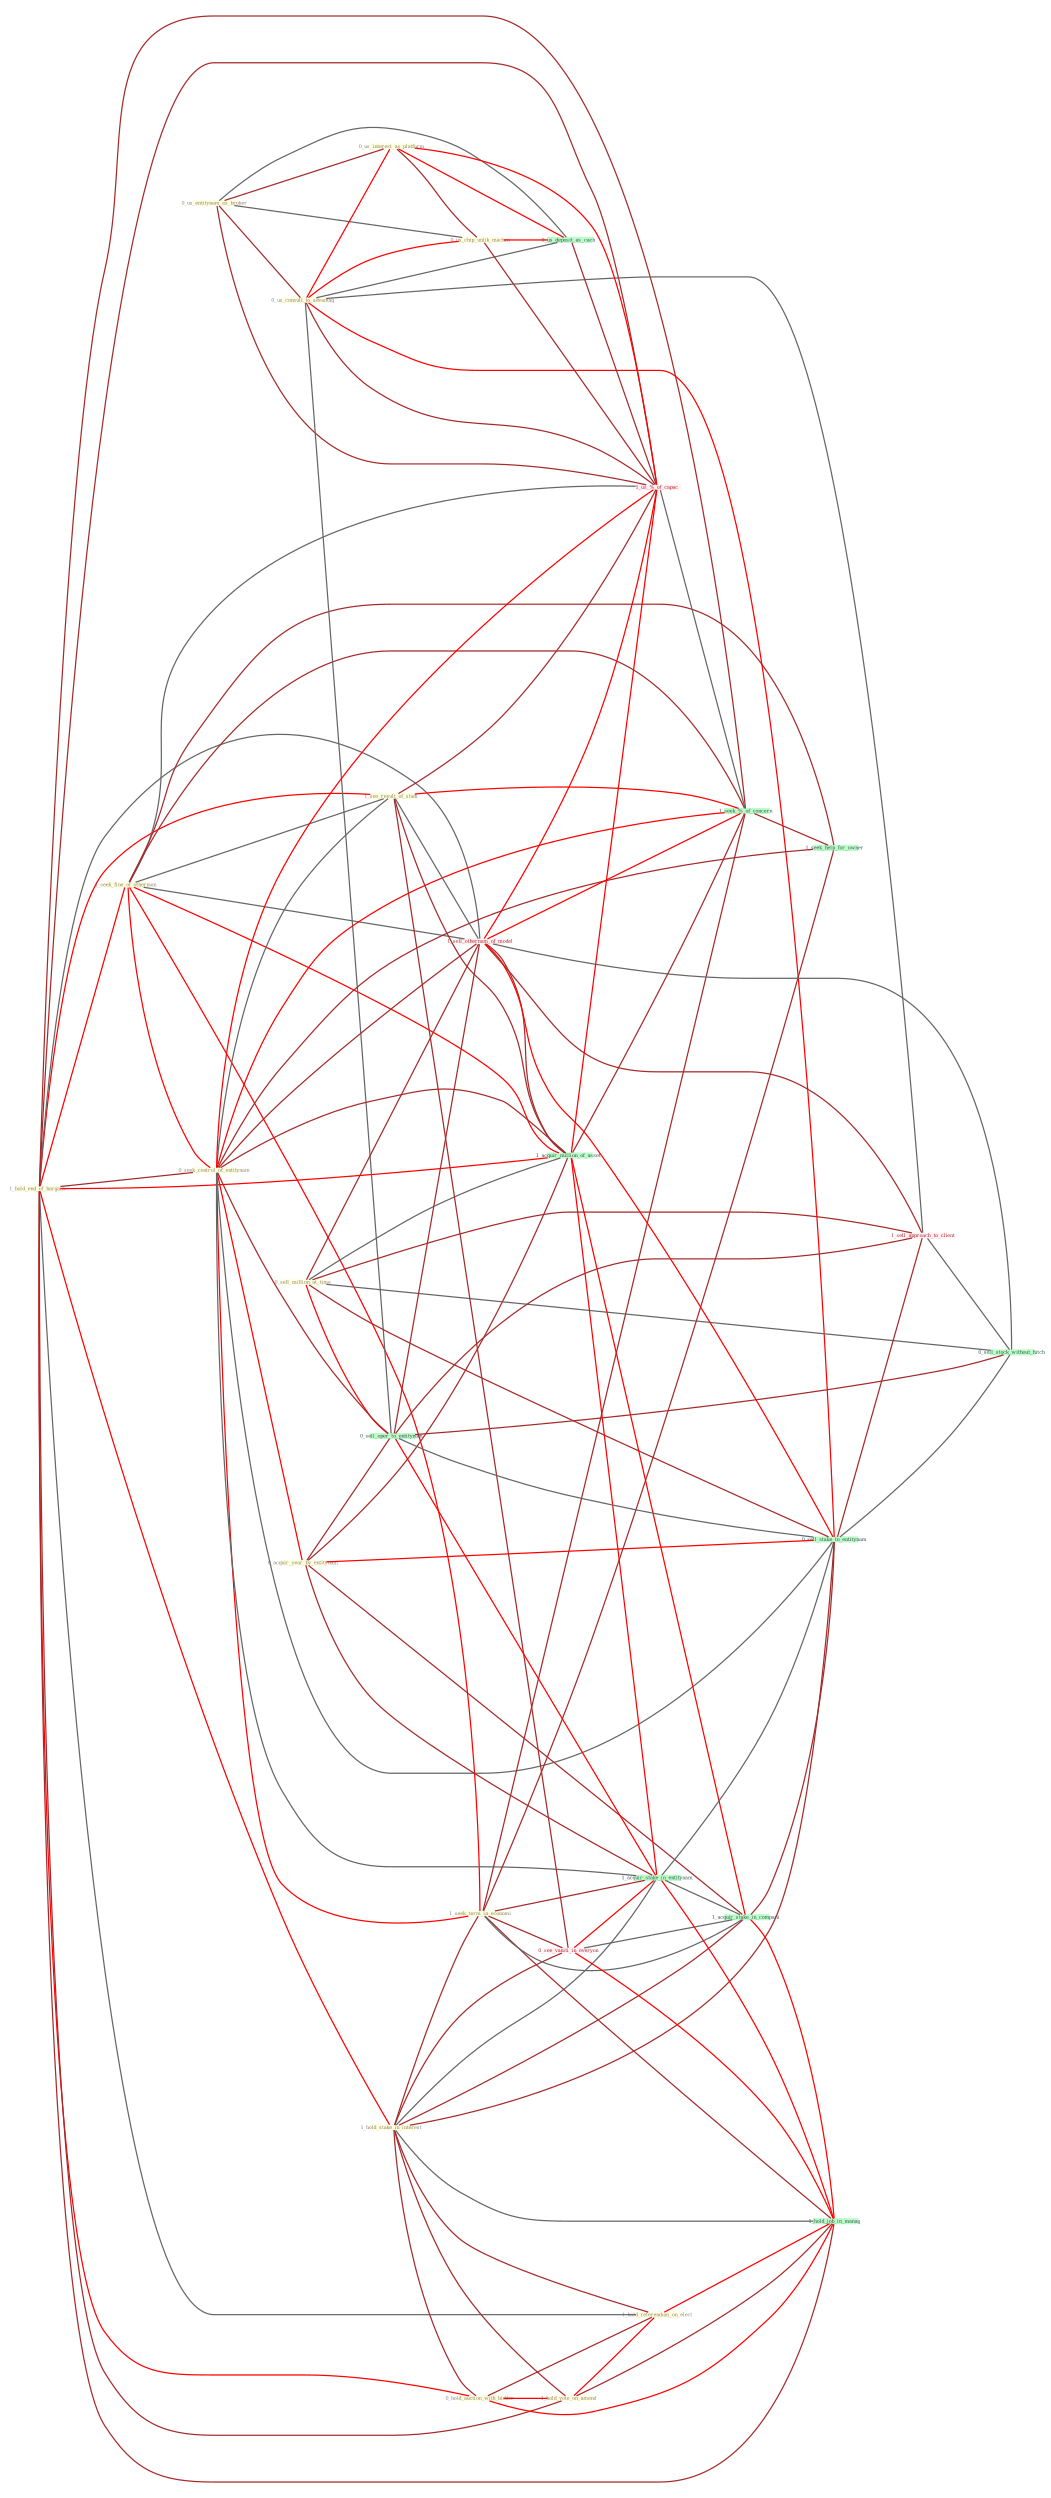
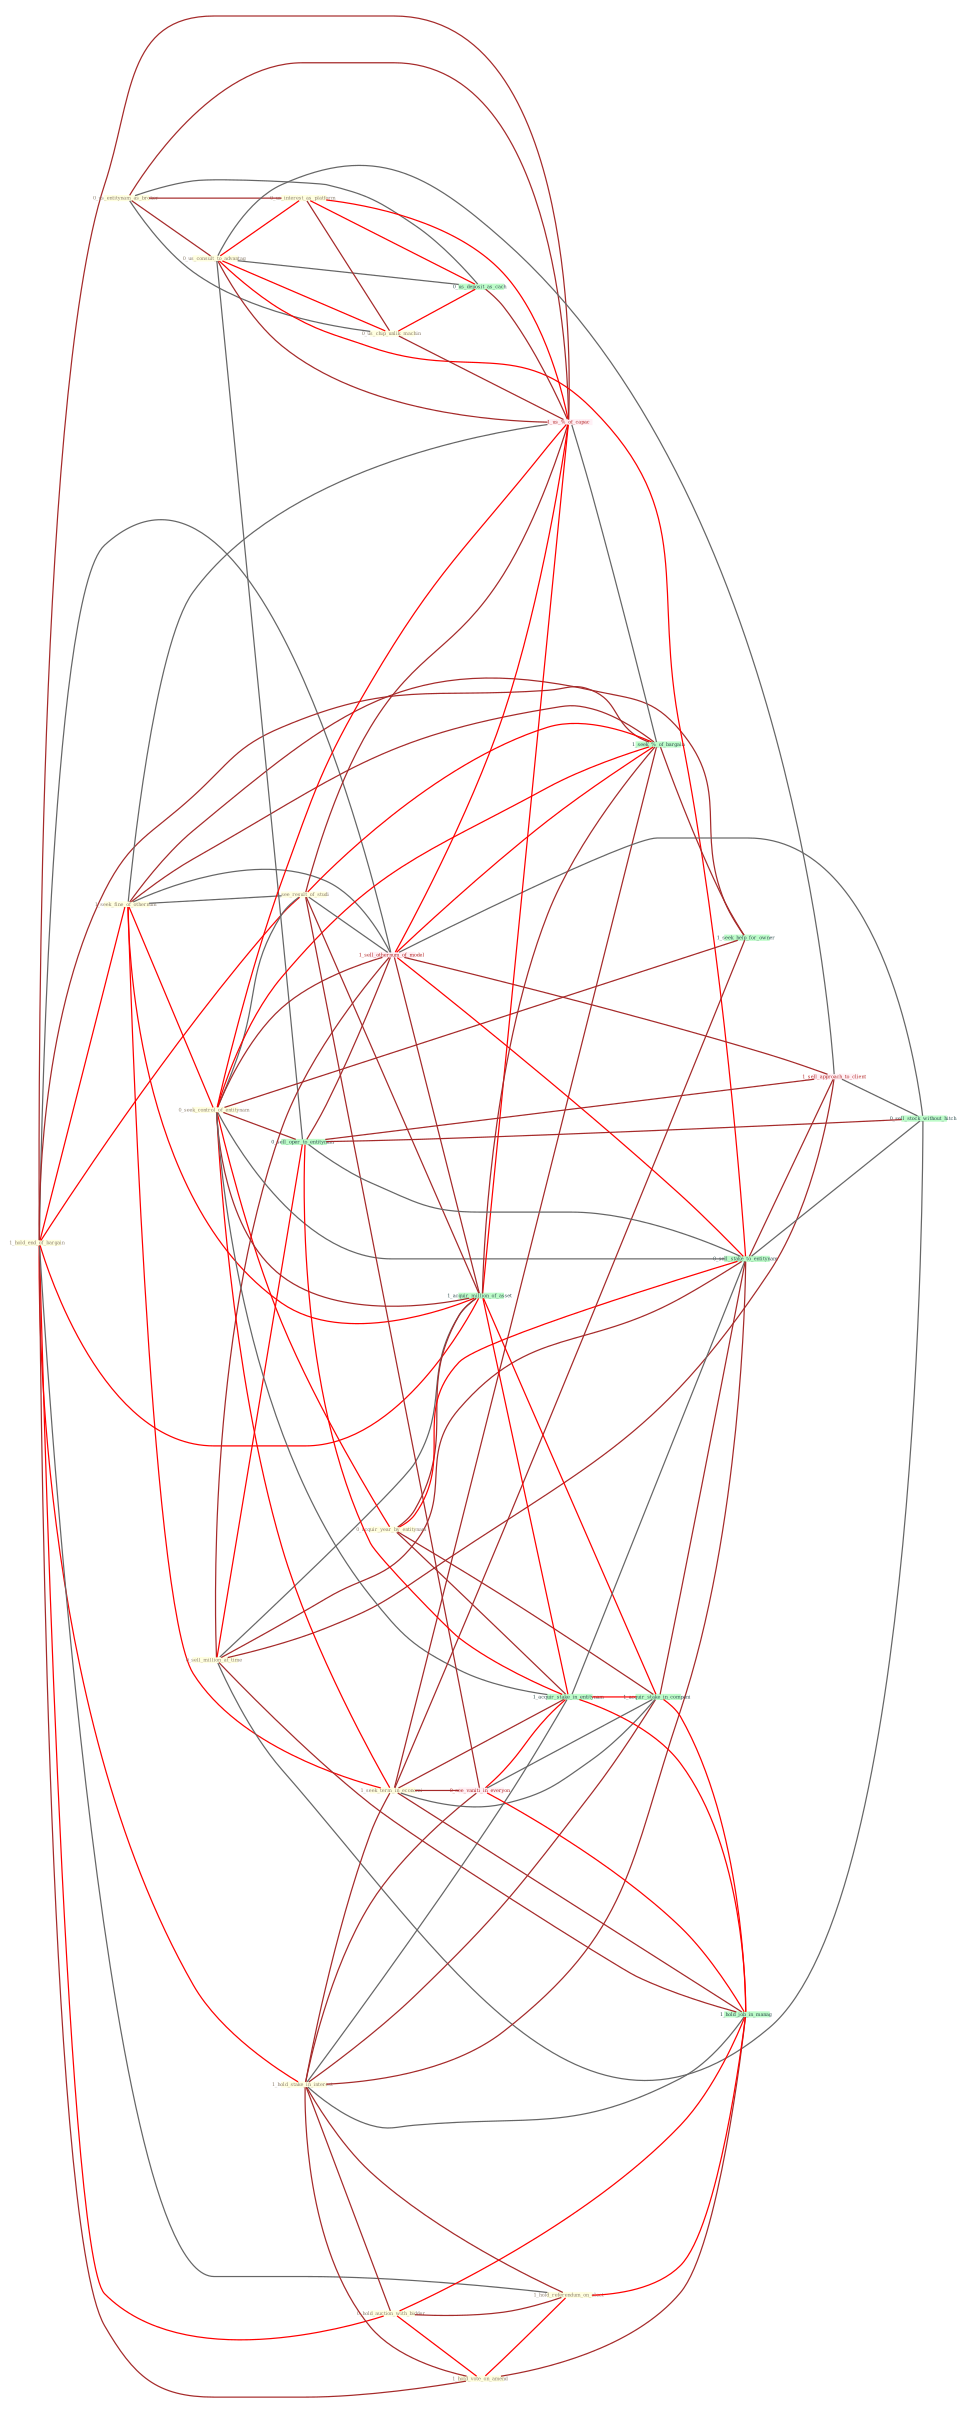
node "1_seek_%_of_concern": label "1_seek_%_of_concern" -> "1_seek_%_of_bargain"
edge "0_seek_control_of_entitynam" -- "1_hold_end_of_bargain": removed
edge "0_sell_oper_to_entitynam" -- "0_acquir_year_by_entitynam": removed
edge "1_acquir_stake_in_entitynam" -- "1_acquir_stake_in_compani": color gray40 -> red
edge "1_hold_end_of_bargain" -- "1_hold_job_in_manag": now "0_sell_million_at_time" -- "1_hold_job_in_manag"
